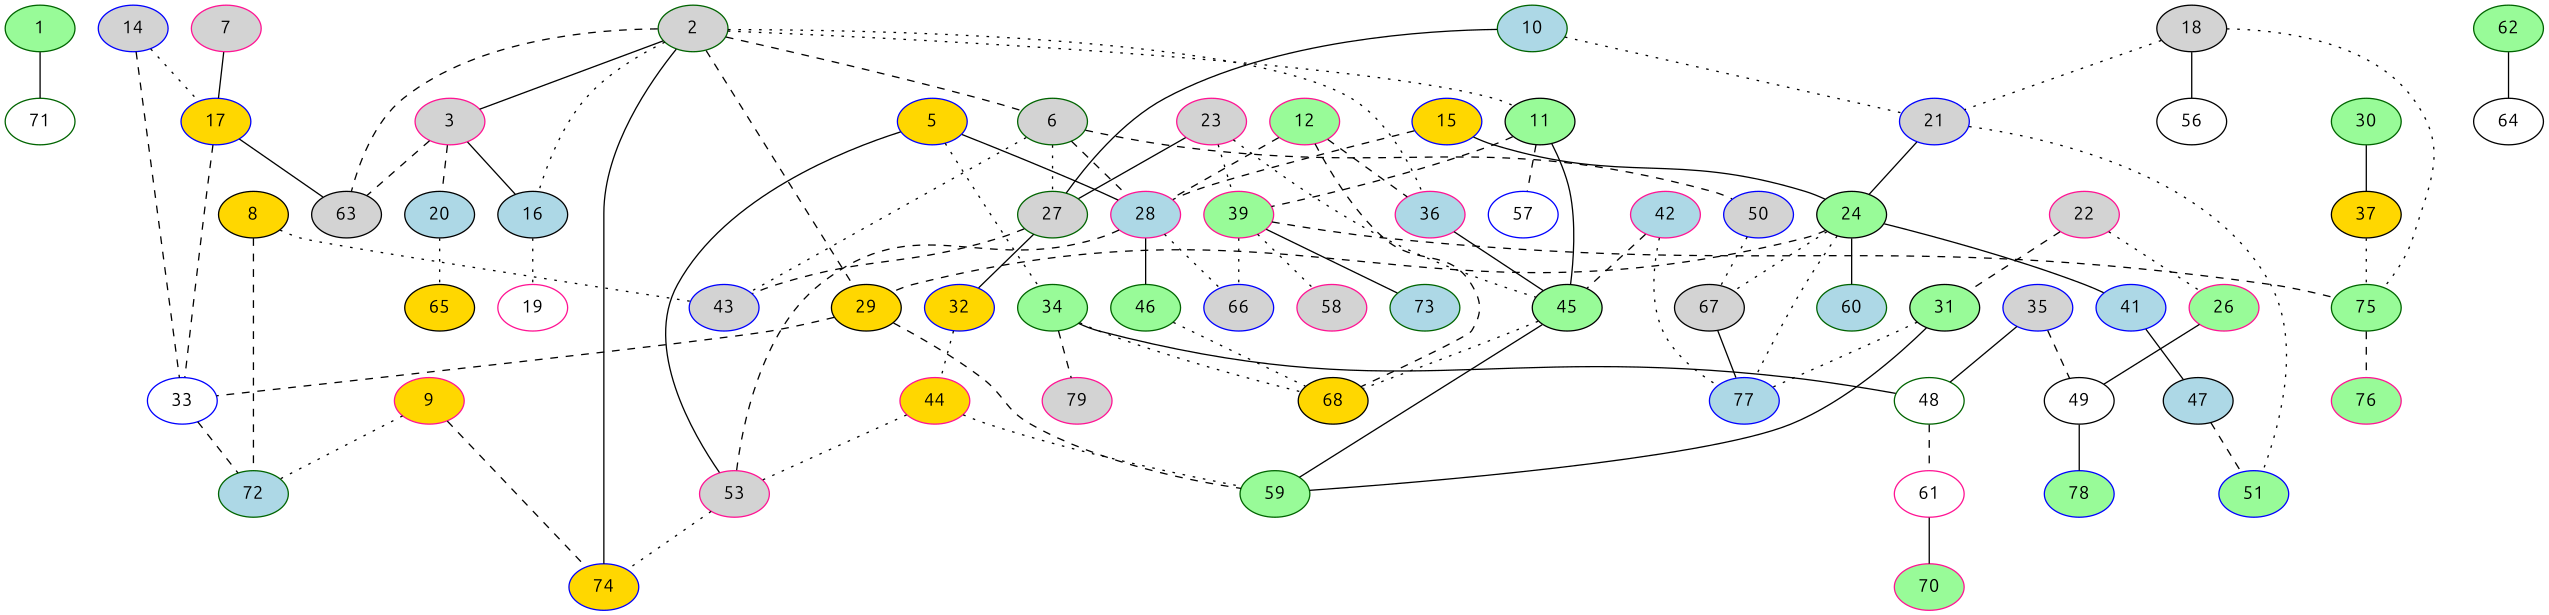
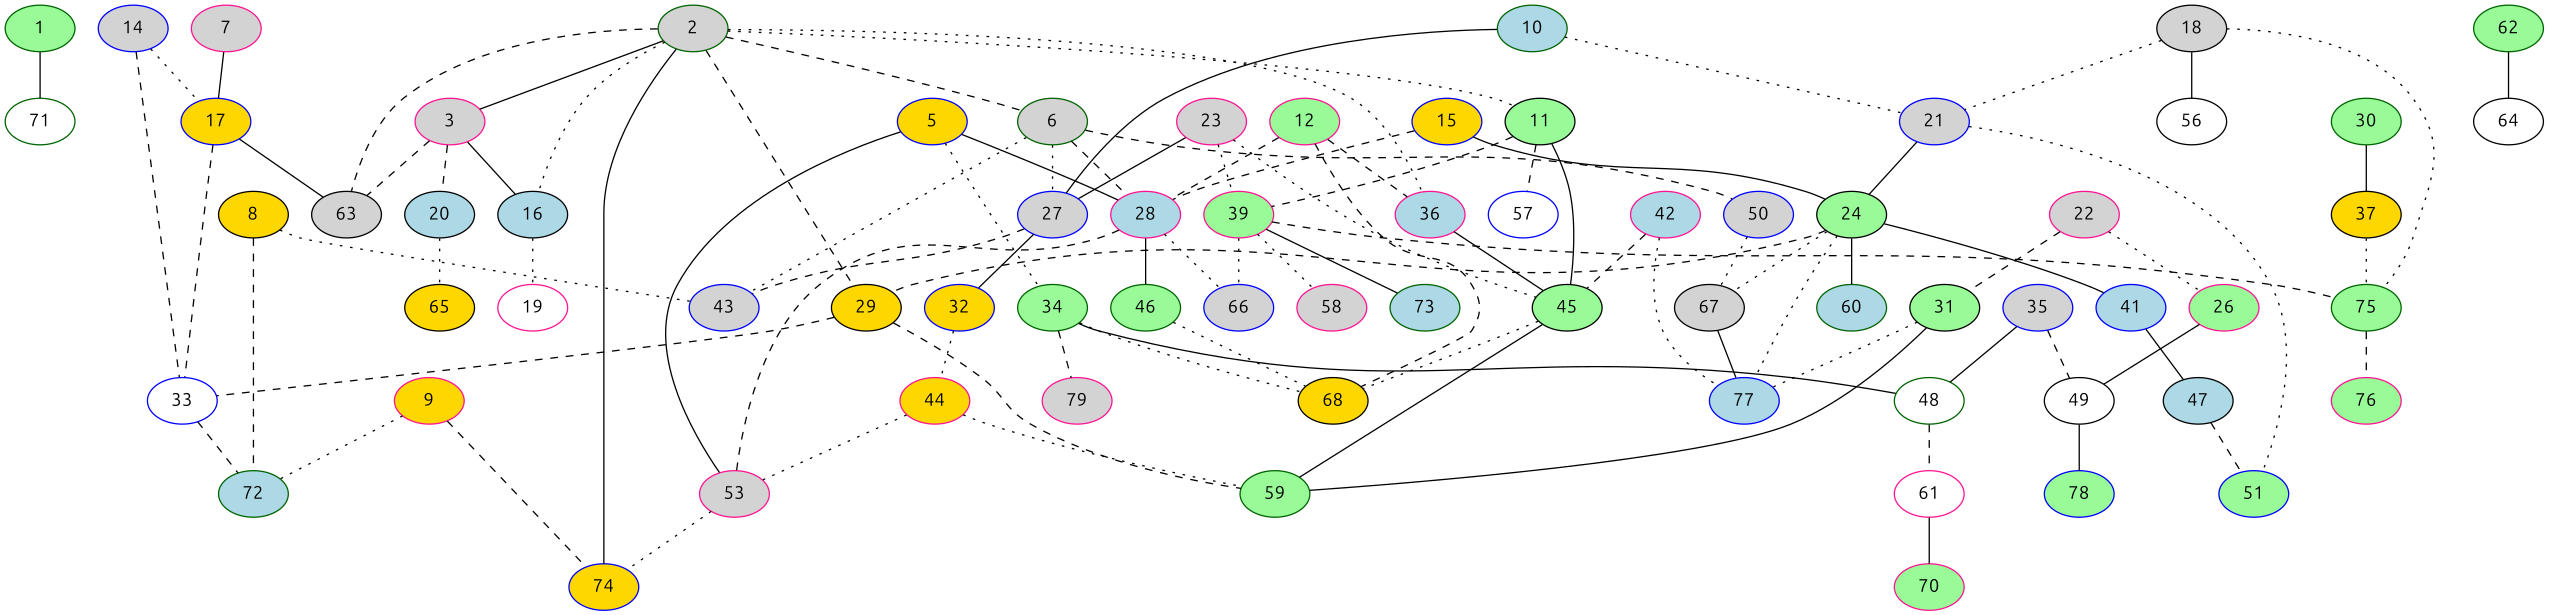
node "27": color darkgreen -> blue
